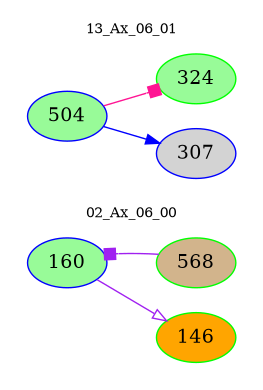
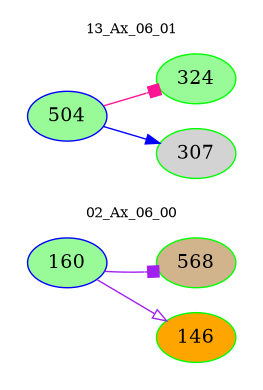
node "307": color blue -> green
edge "568" -> "160": reversed
